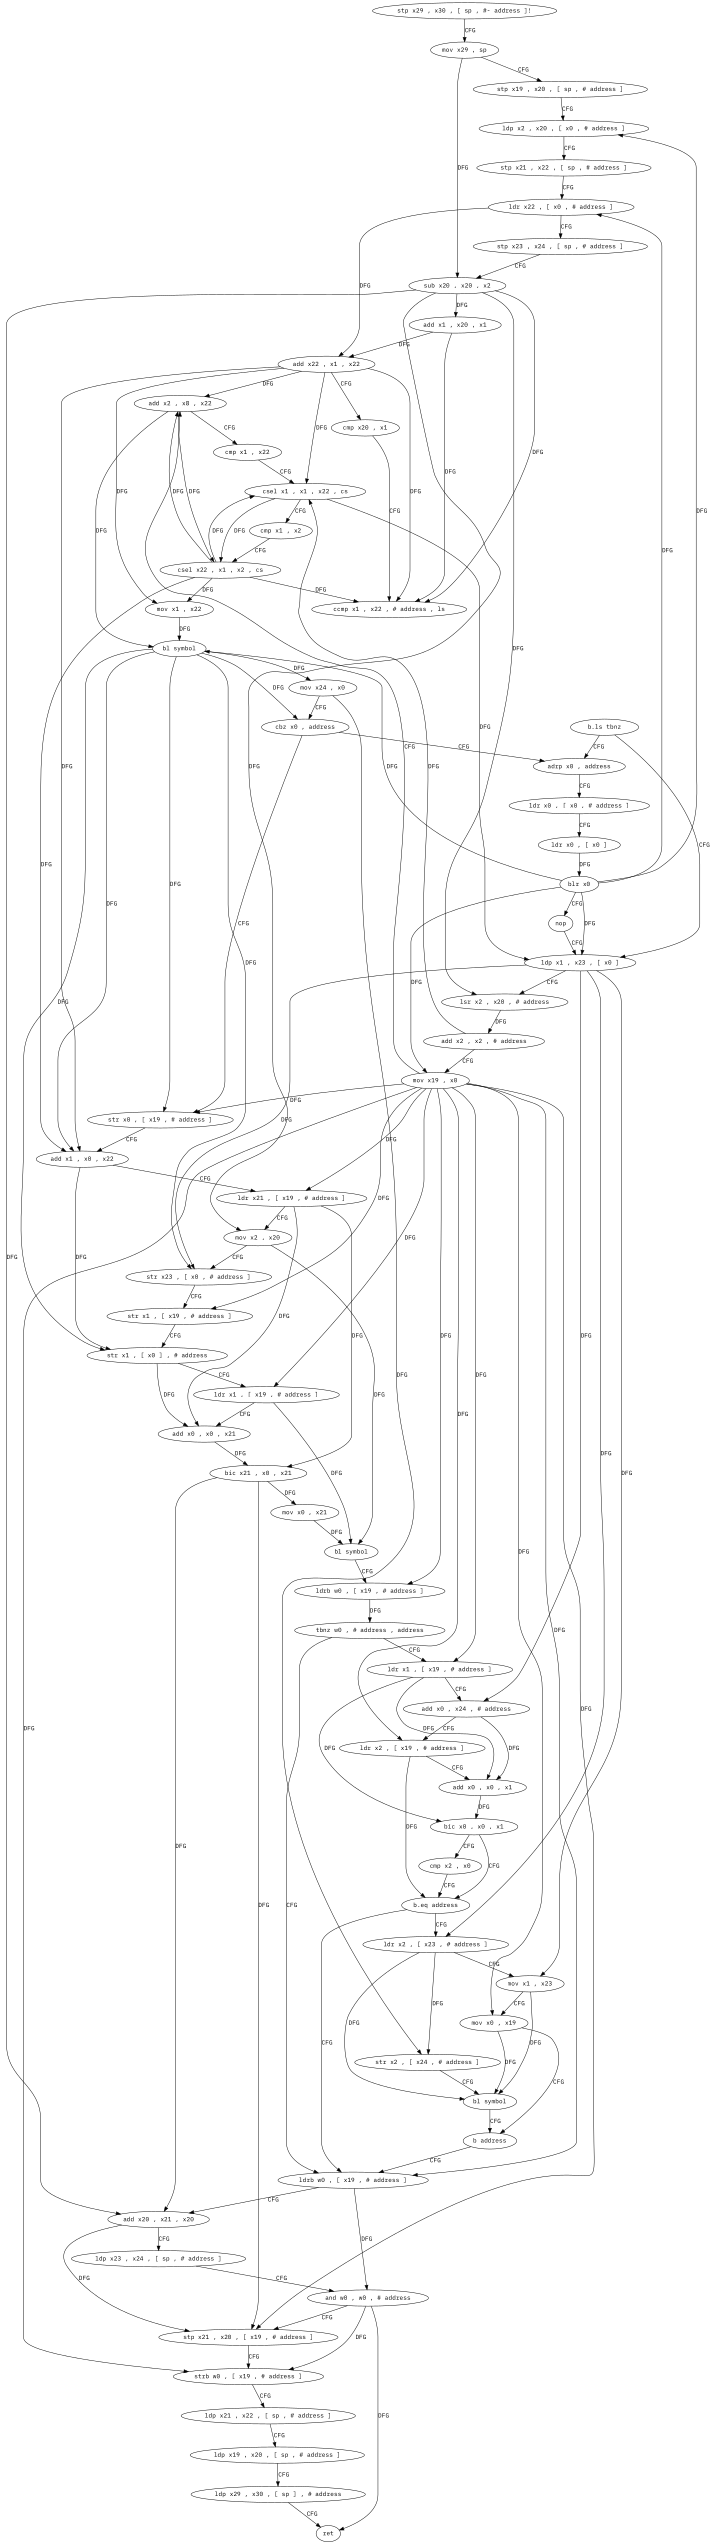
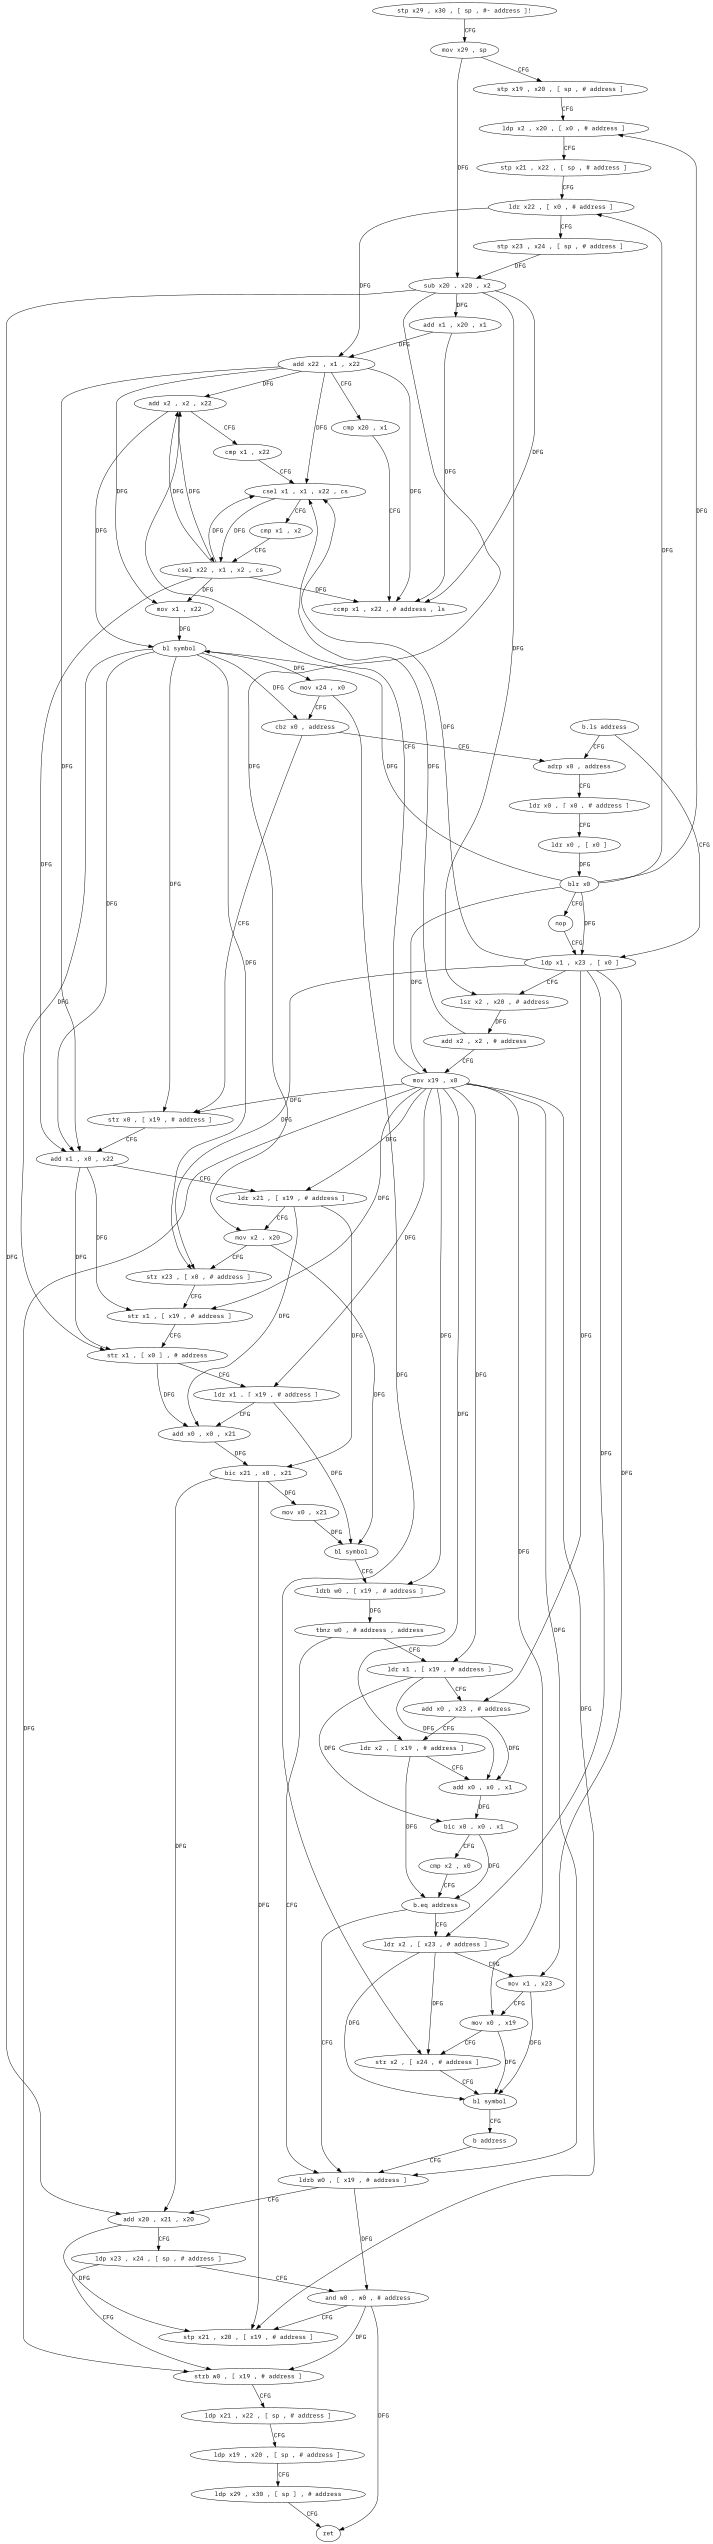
edge "stp x23 , x24 , [ sp , # address ]" -> "sub x20 , x20 , x2": label "CFG" -> "DFG"
node "add x2 , x8 , x22": label "add x2 , x8 , x22" -> "add x2 , x2 , x22"
edge "csel x1 , x1 , x22 , cs" -> "ldp x1 , x23 , [ x0 ]": reversed
node "b.ls tbnz": label "b.ls tbnz" -> "b.ls address"
edge "add x1 , x0 , x22" -> "str x1 , [ x19 , # address ]": added, label "DFG"
node "add x0 , x24 , # address": label "add x0 , x24 , # address" -> "add x0 , x23 , # address"
edge "bic x0 , x0 , x1" -> "b.eq address": label "CFG" -> "DFG"
edge "mov x0 , x19" -> "b address": now "mov x0 , x19" -> "str x2 , [ x24 , # address ]"
edge "stp x21 , x20 , [ x19 , # address ]" -> "strb w0 , [ x19 , # address ]": now "ldp x23 , x24 , [ sp , # address ]" -> "strb w0 , [ x19 , # address ]"
